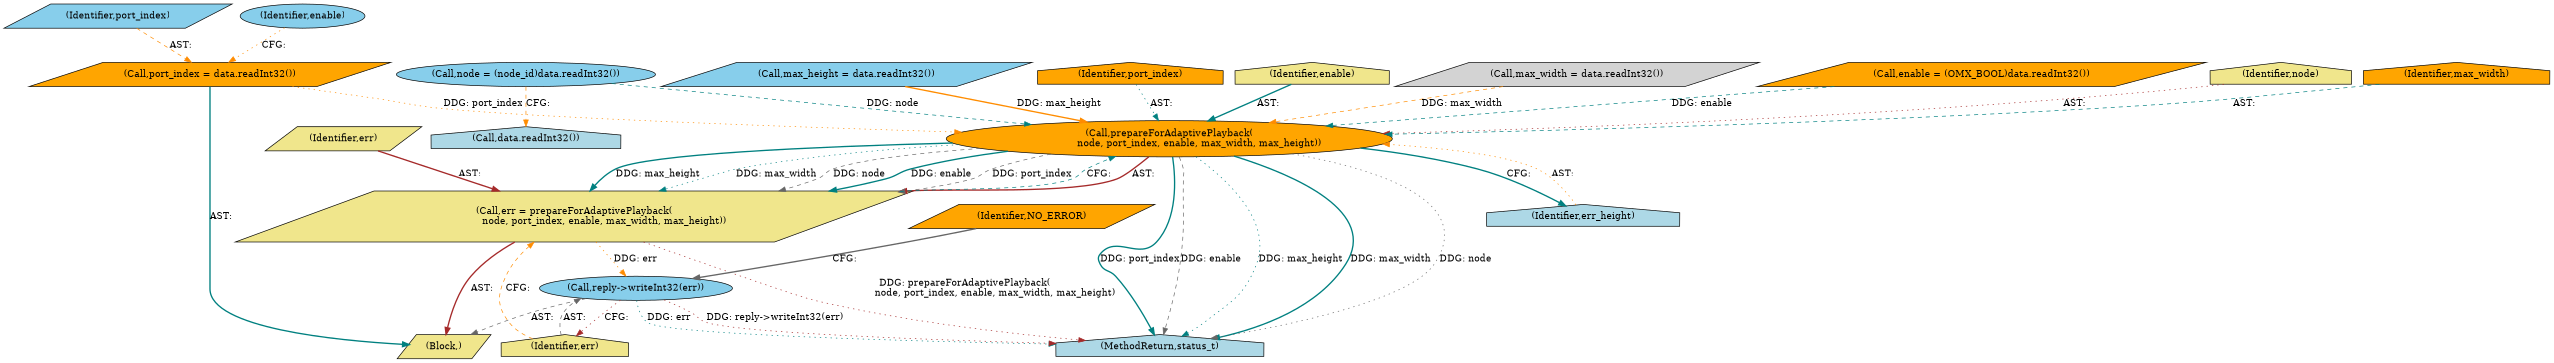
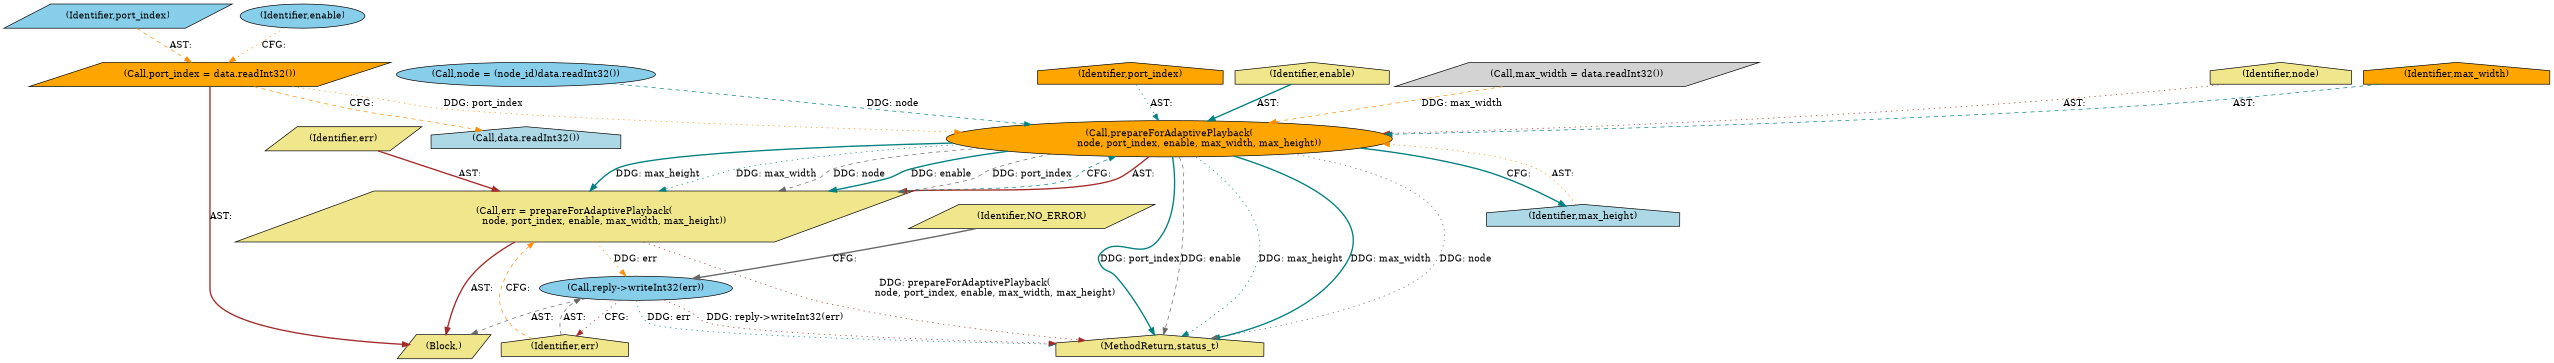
node "(Call,max_height = data.readInt32())": removed
node "(Call,enable = (OMX_BOOL)data.readInt32())": removed
edge "(Call,node = (node_id)data.readInt32())" -> "(Call,data.readInt32())": now "(Call,port_index = data.readInt32())" -> "(Call,data.readInt32())"
node "(Identifier,NO_ERROR)": fillcolor orange -> khaki
node "(Identifier,err_height)": label "(Identifier,err_height)" -> "(Identifier,max_height)"
edge "(Call,port_index = data.readInt32())" -> "(Block,)": color teal -> brown
node "(MethodReturn,status_t)": fillcolor lightblue -> khaki
